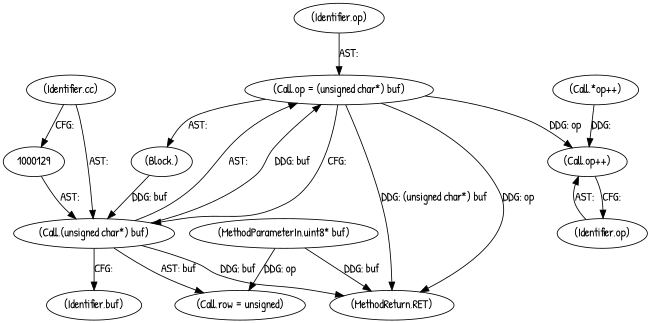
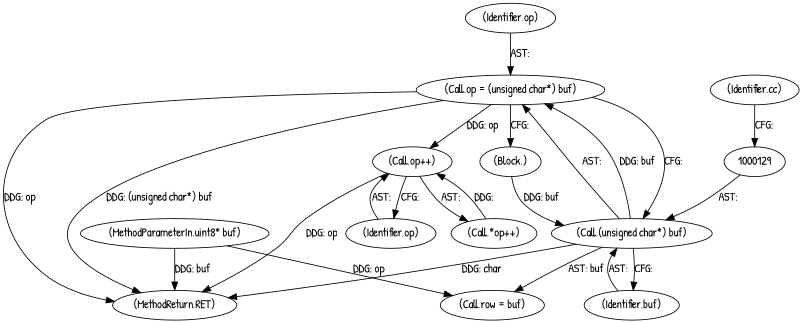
edge "(Call,op = (unsigned char*) buf)" -> "(Block,)": label "AST: " -> "CFG: "
edge "(Identifier,cc)" -> "(Call,(unsigned char*) buf)": now "(Identifier,buf)" -> "(Call,(unsigned char*) buf)"
edge "(Call,op++)" -> "(Call,*op++)": added, label "AST:"
edge "(Call,op++)" -> "(MethodReturn,RET)": added, label "DDG: op"
edge "(Call,(unsigned char*) buf)" -> "(MethodReturn,RET)": label "DDG: buf" -> "DDG: char"
node "(Call,row = unsigned)": label "(Call,row = unsigned)" -> "(Call,row = buf)"
